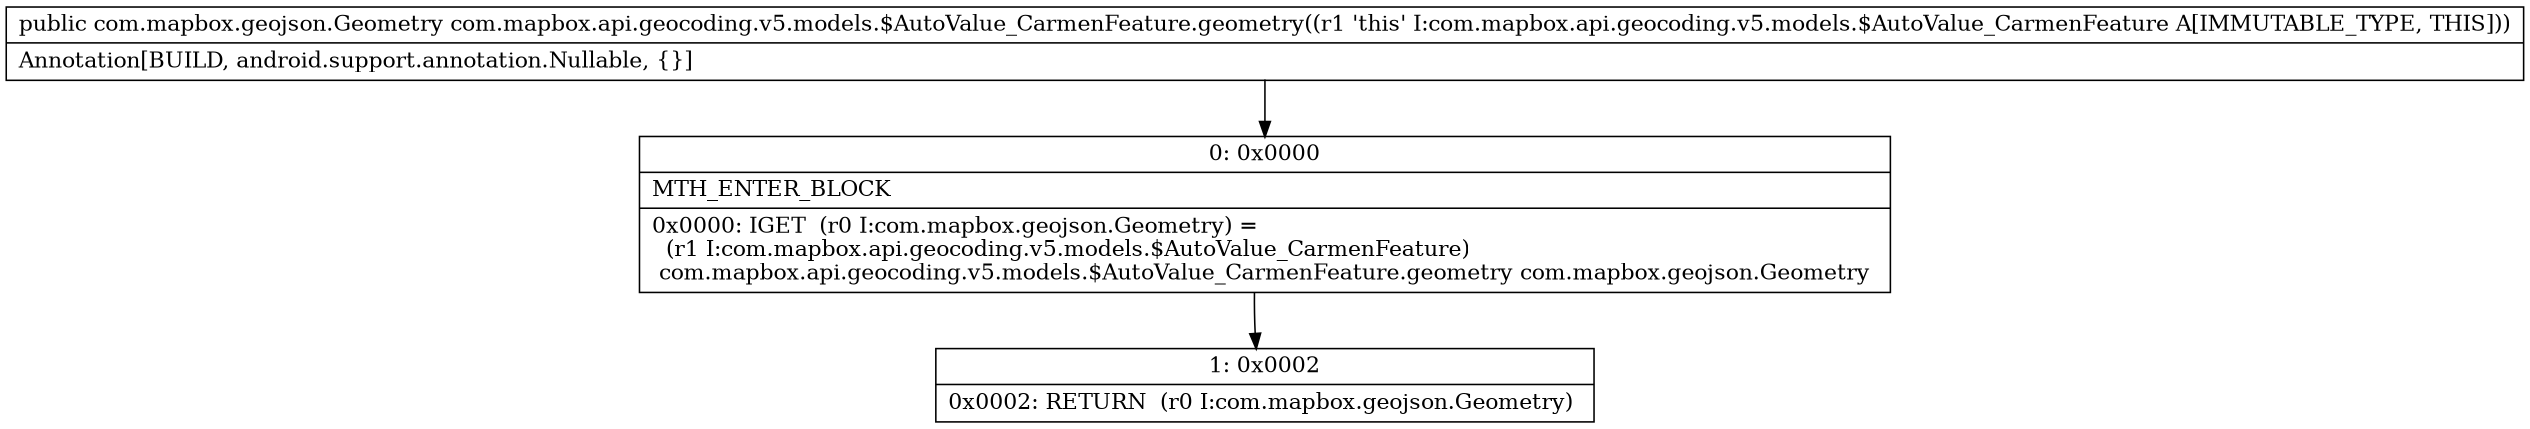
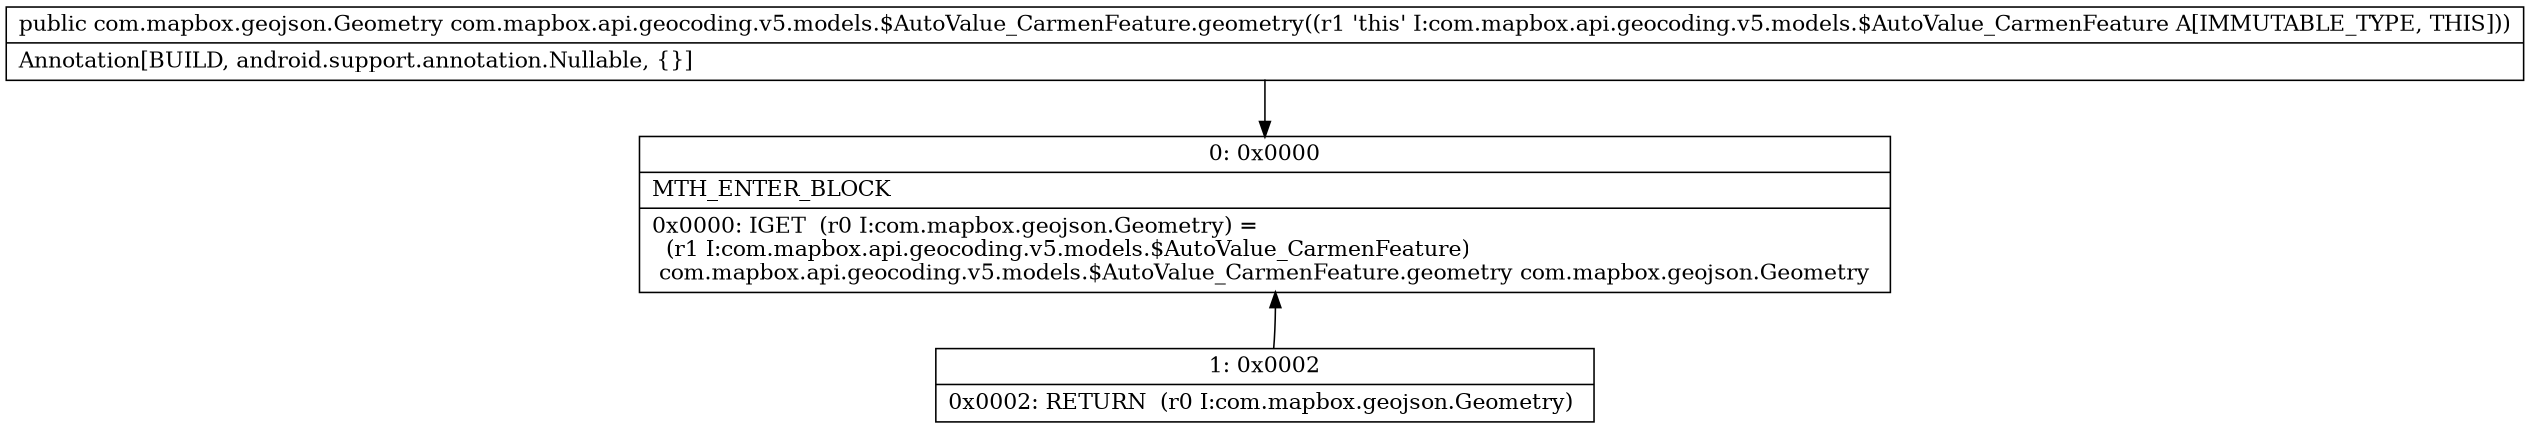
edge "0: 0x0000" -> "1: 0x0002": reversed
